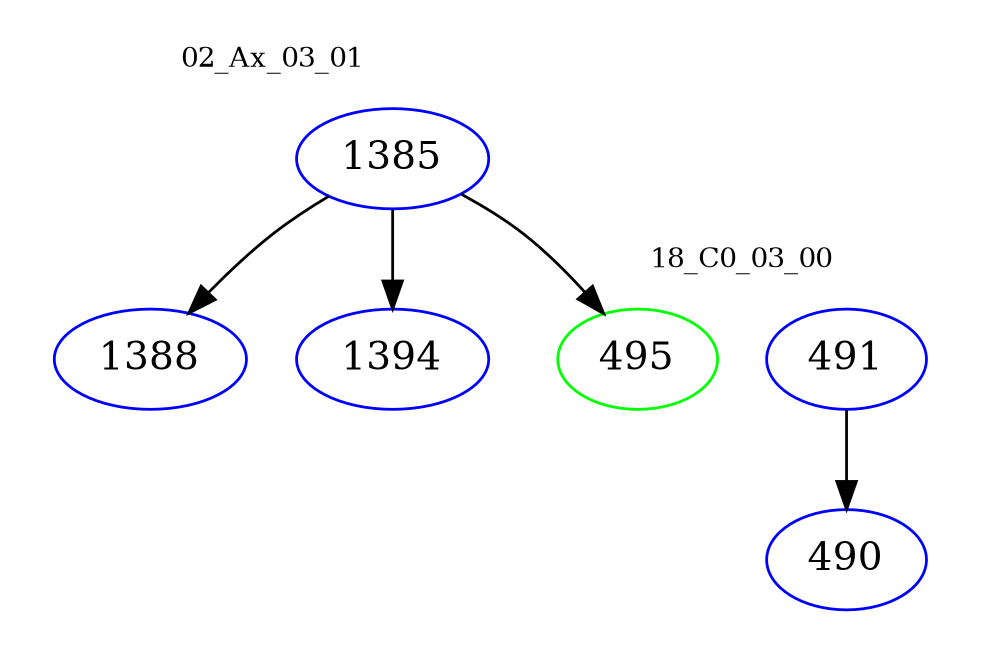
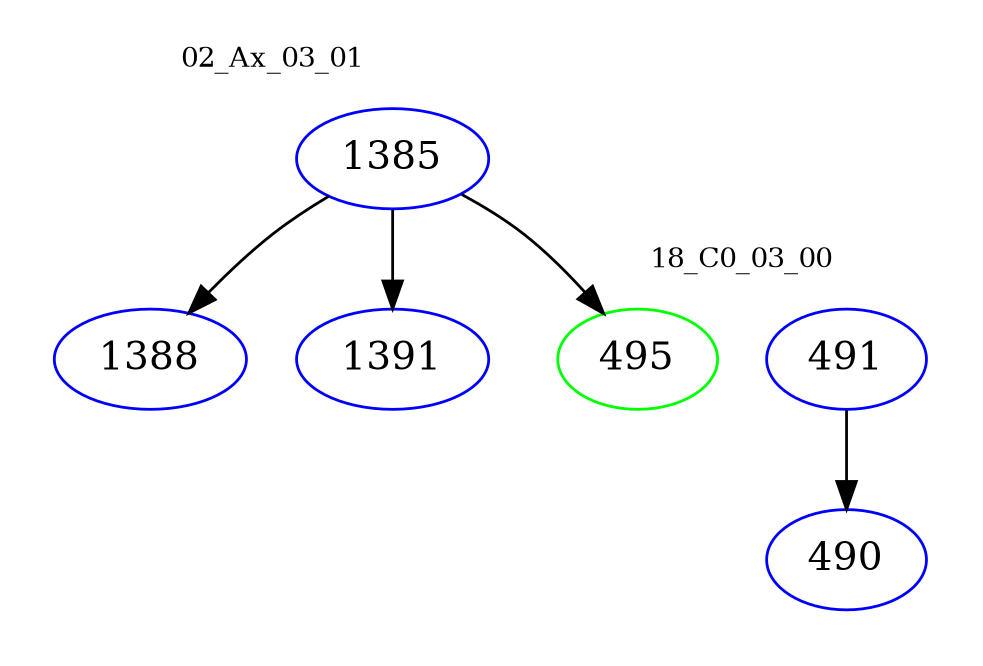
node "1394": label "1394" -> "1391"
